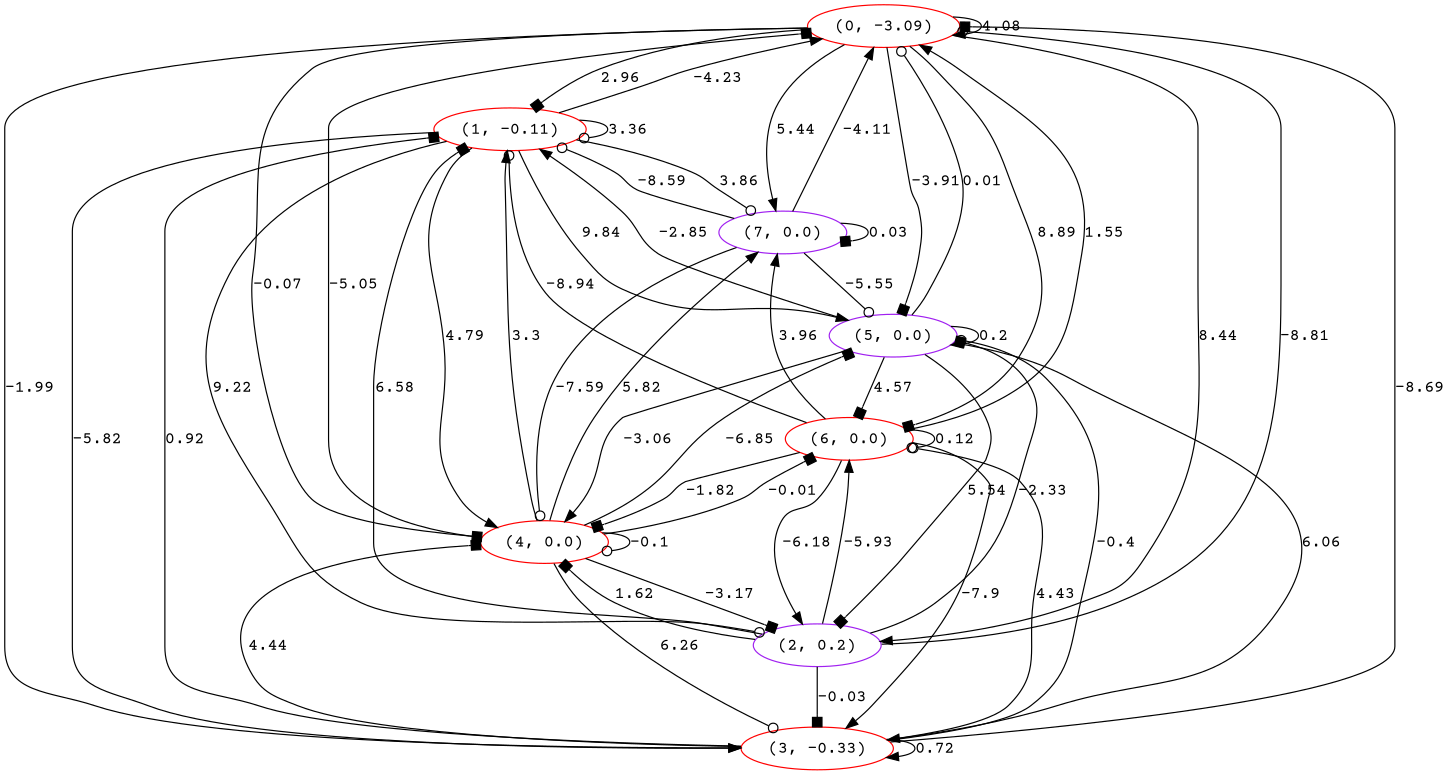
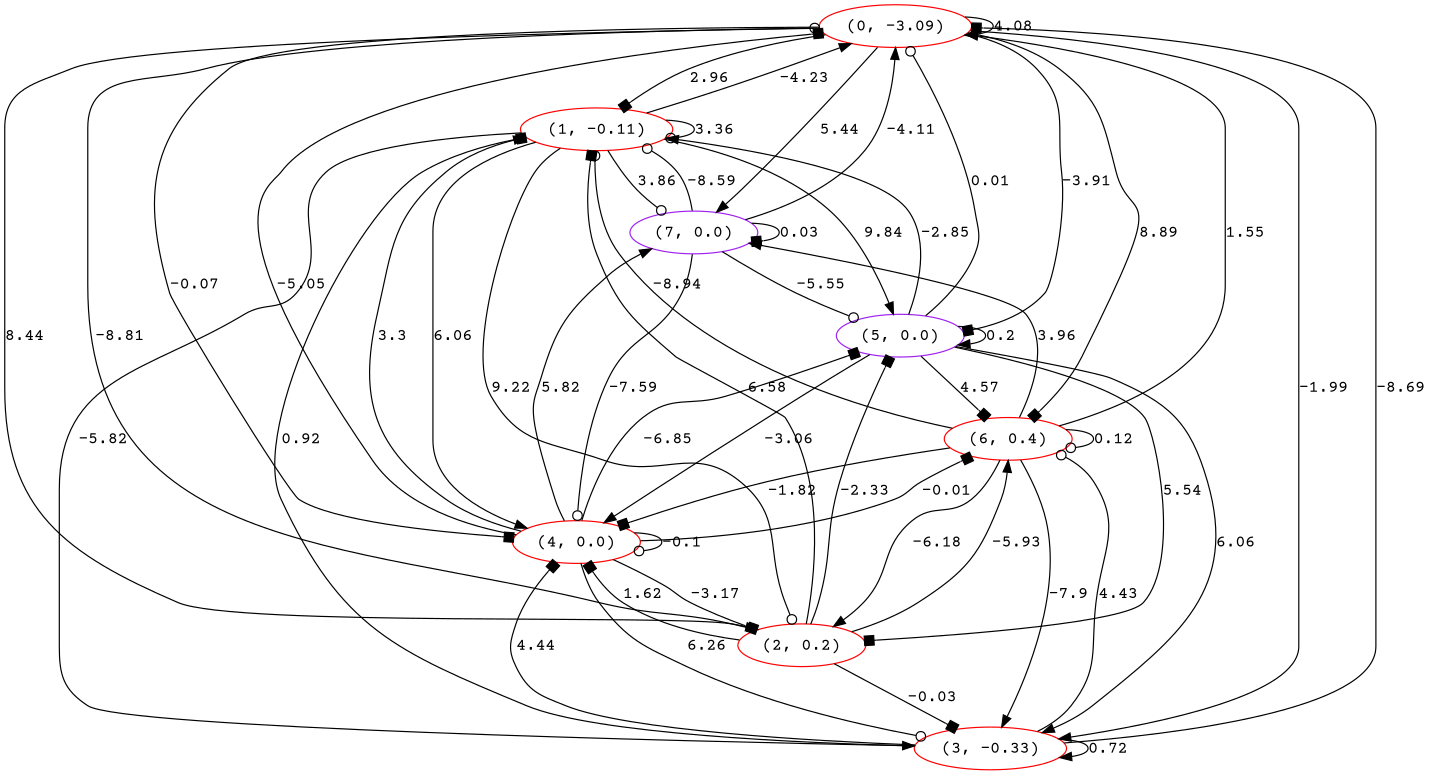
edge "(1, -0.11)" -> "(4, 0.0)": label "4.79" -> "6.06"
node "(6, 0.0)": label "(6, 0.0)" -> "(6, 0.4)"
edge "(3, -0.33)" -> "(5, 0.0)": removed, label "-0.4"
node "(2, 0.2)": color purple -> red
